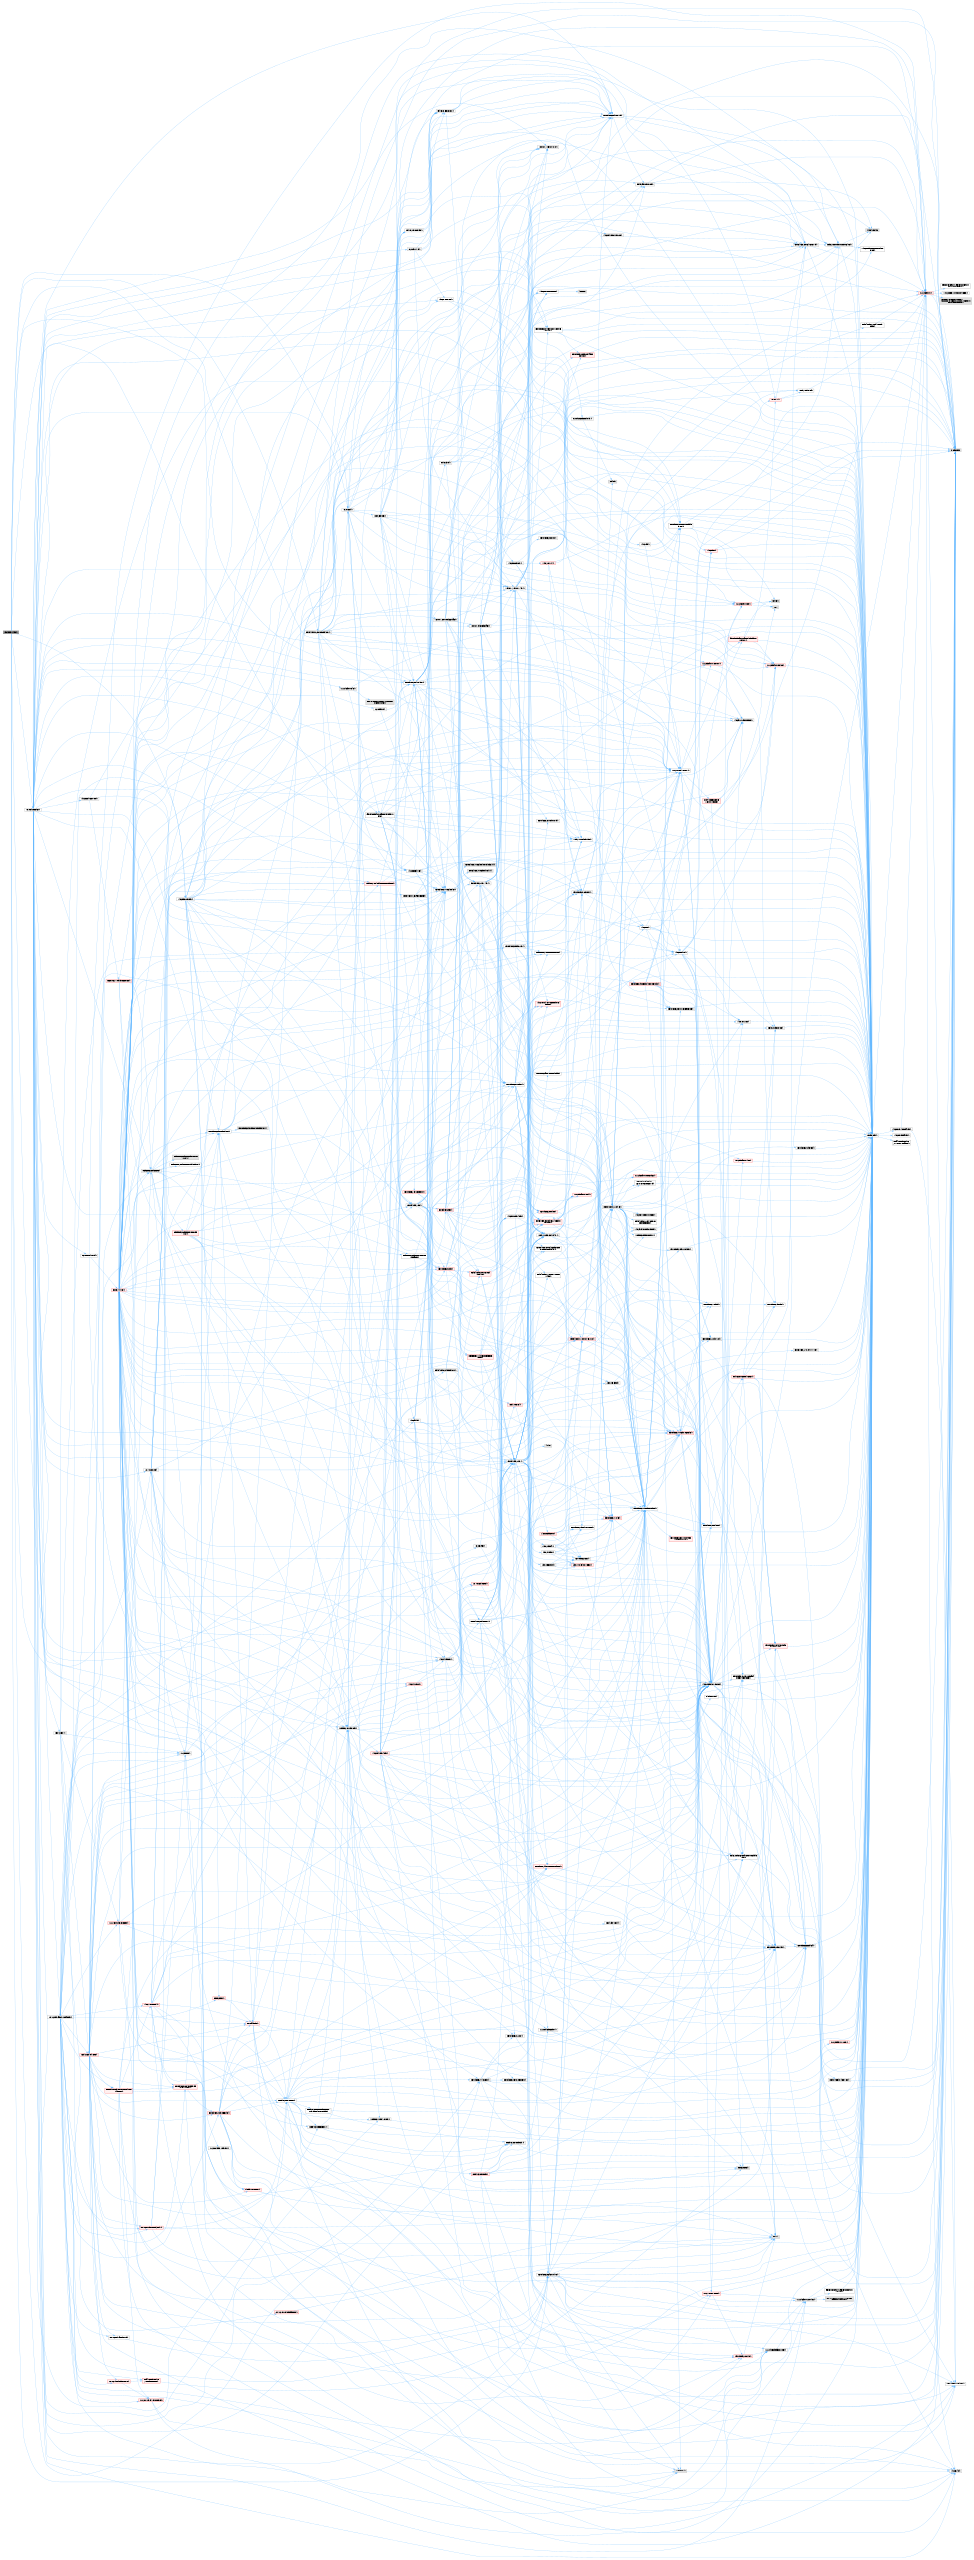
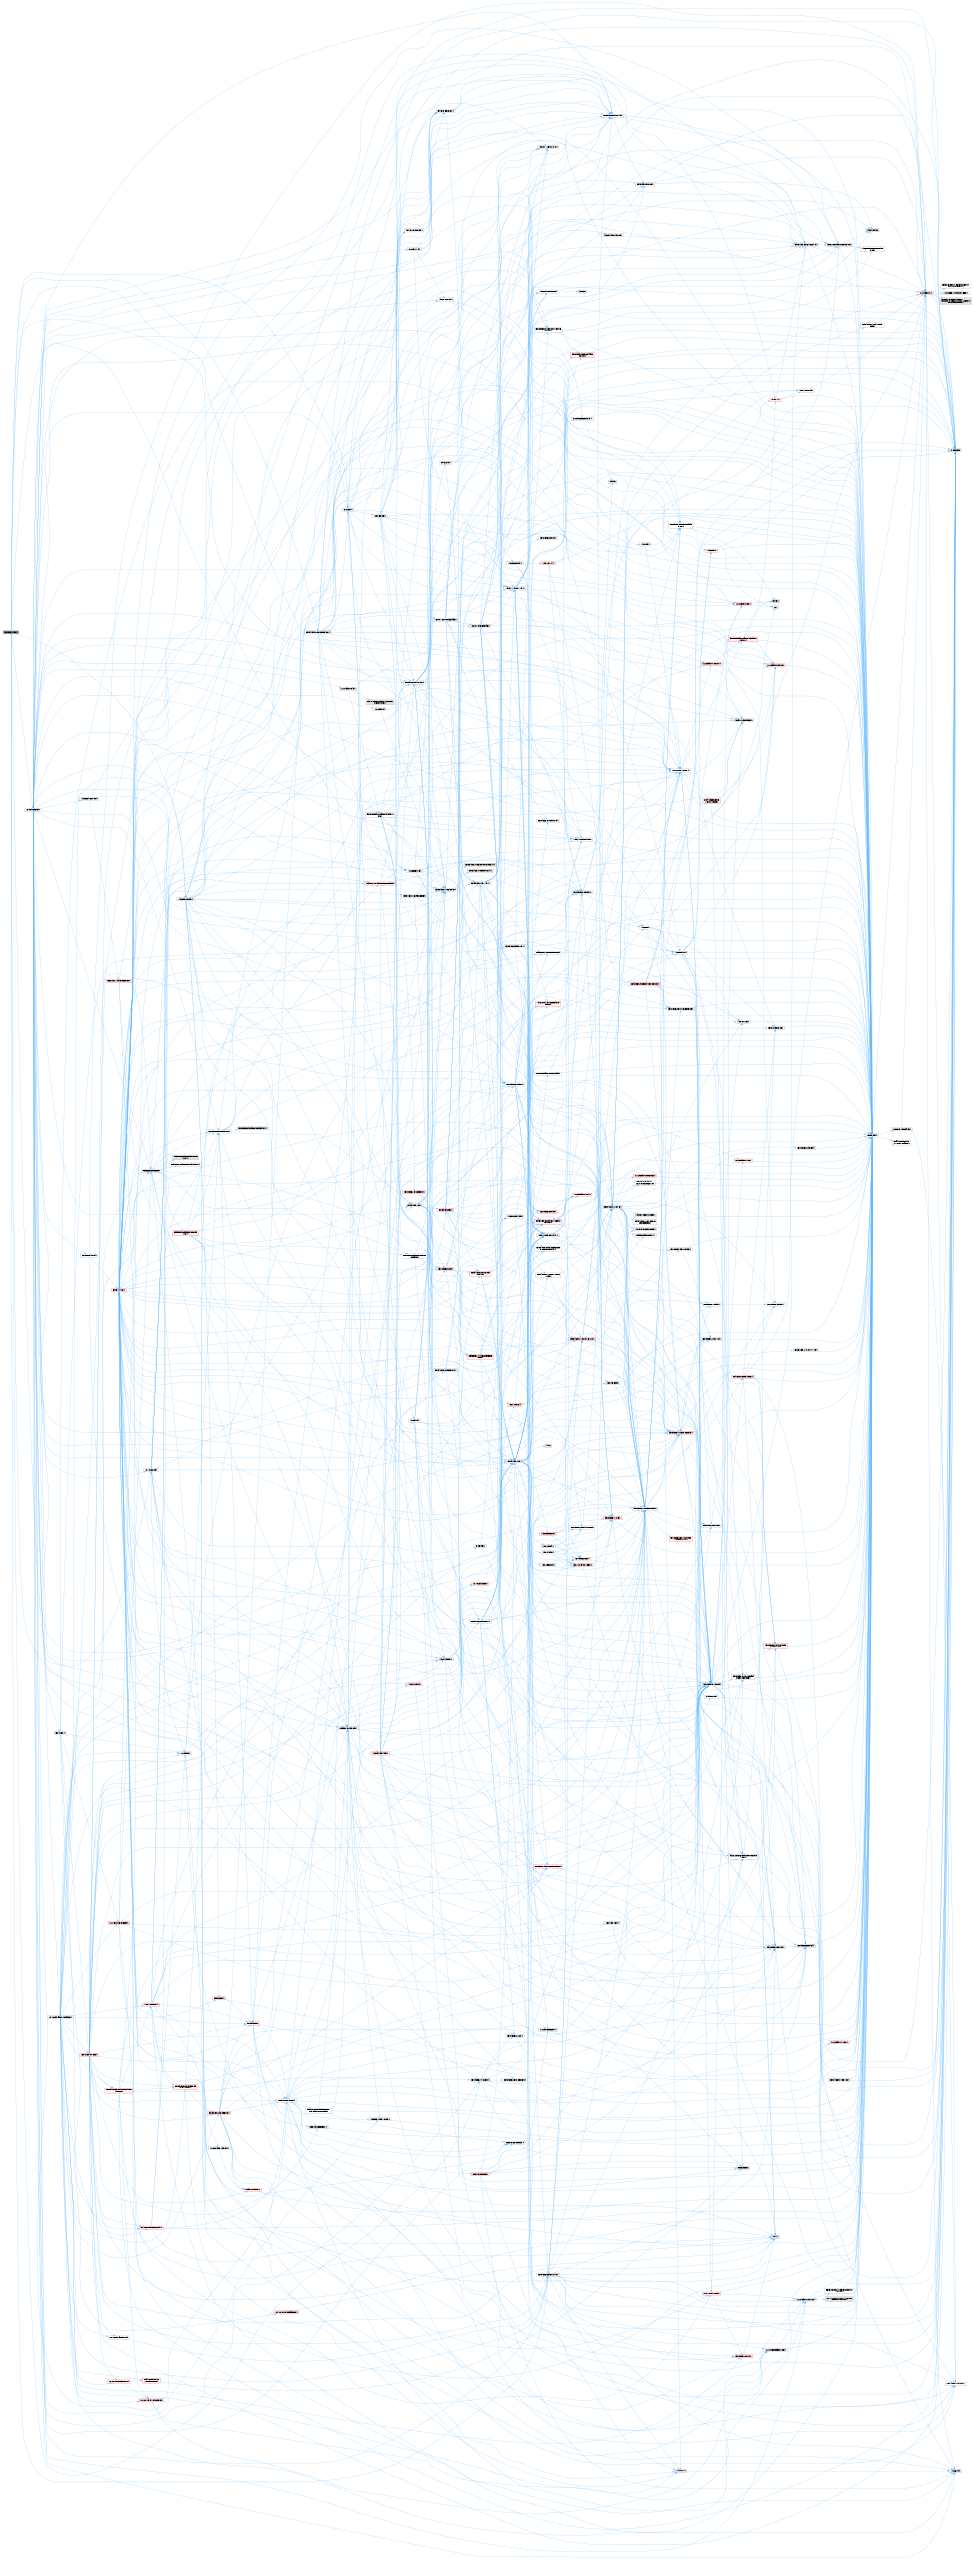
node "Misc/CoreDefines.h": removed
